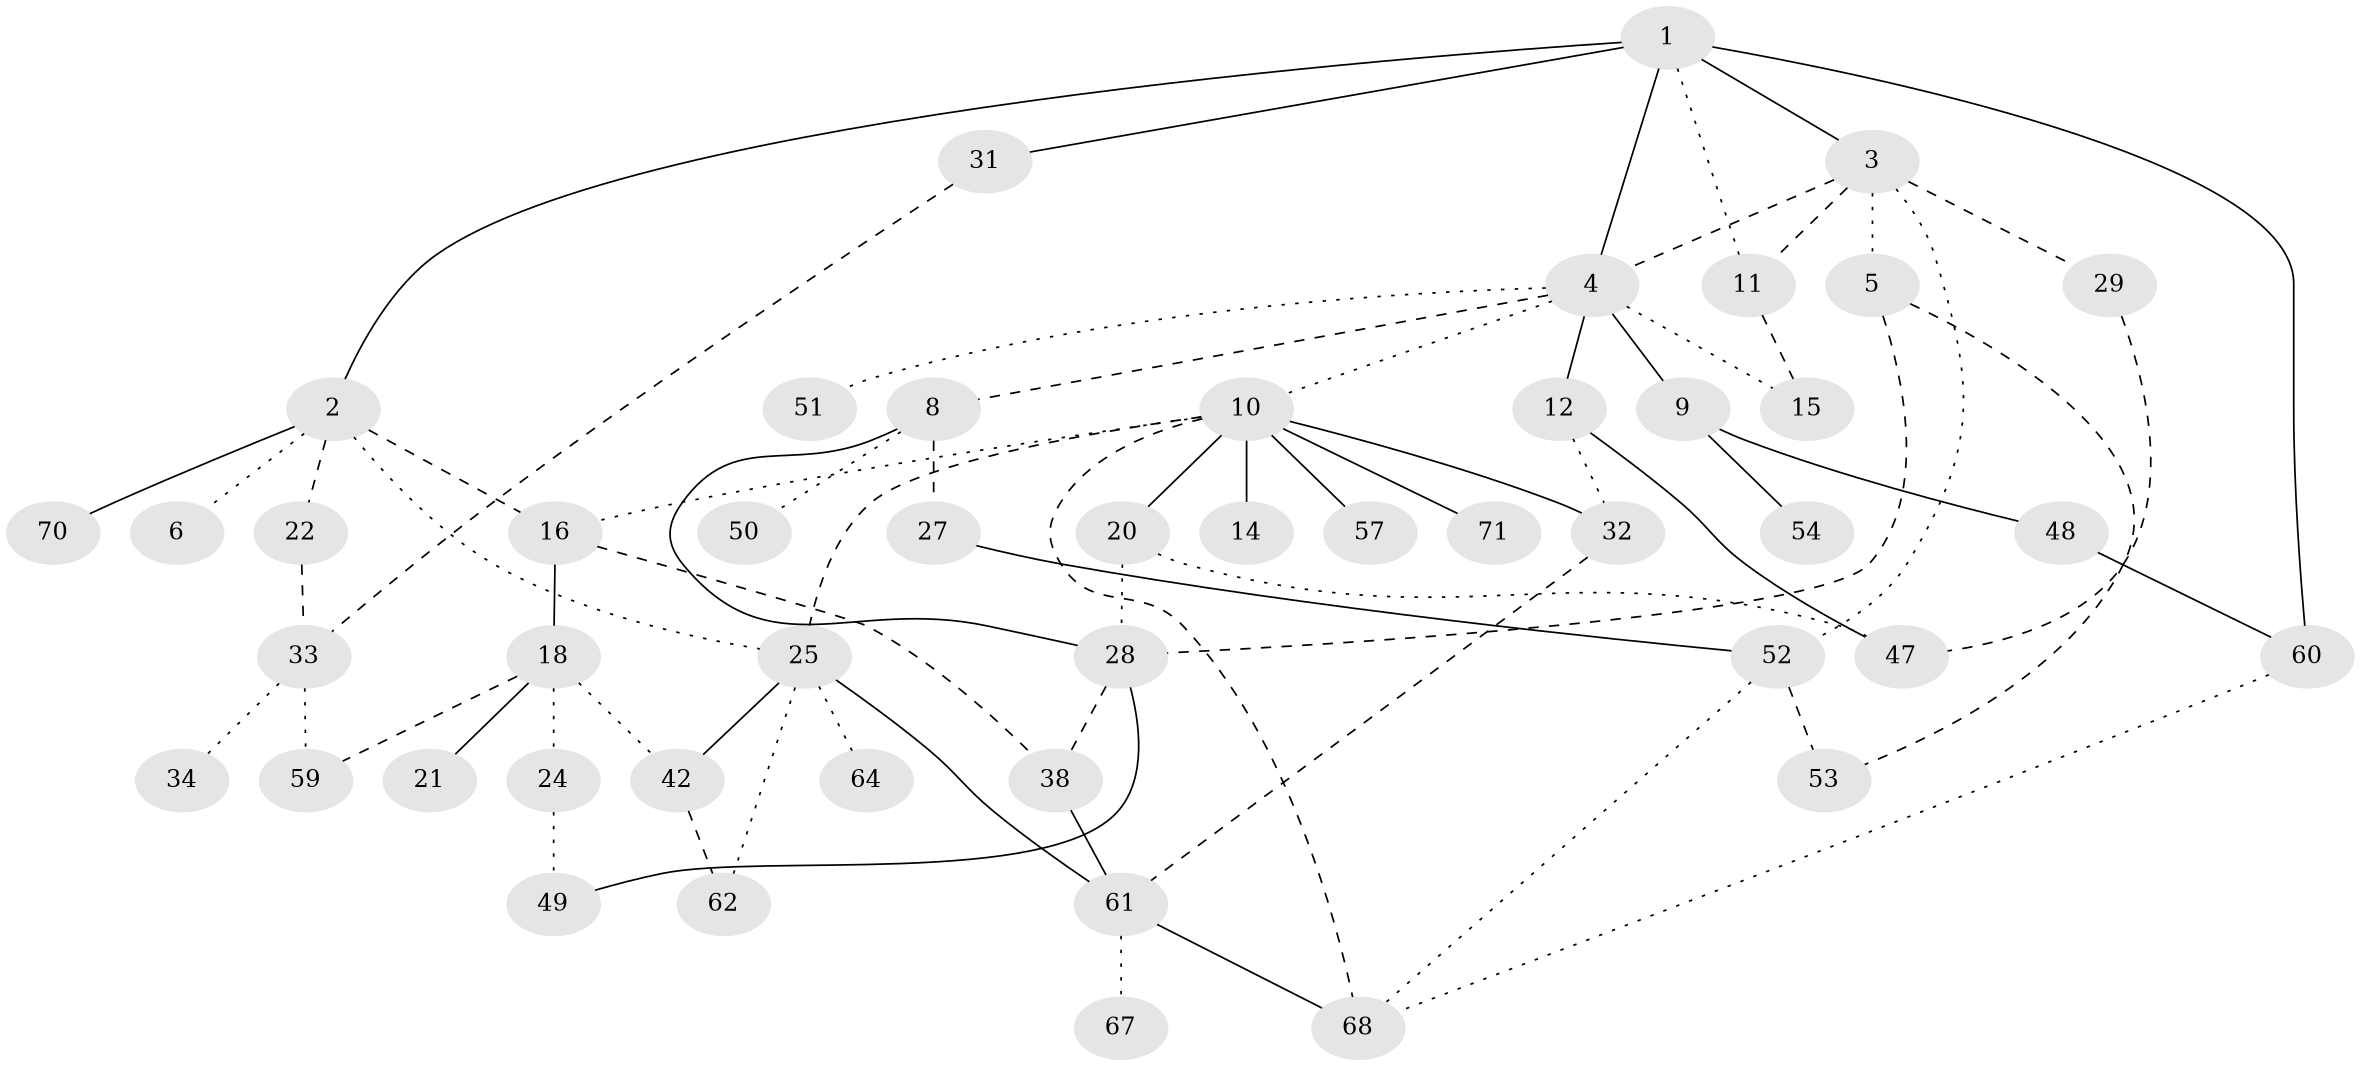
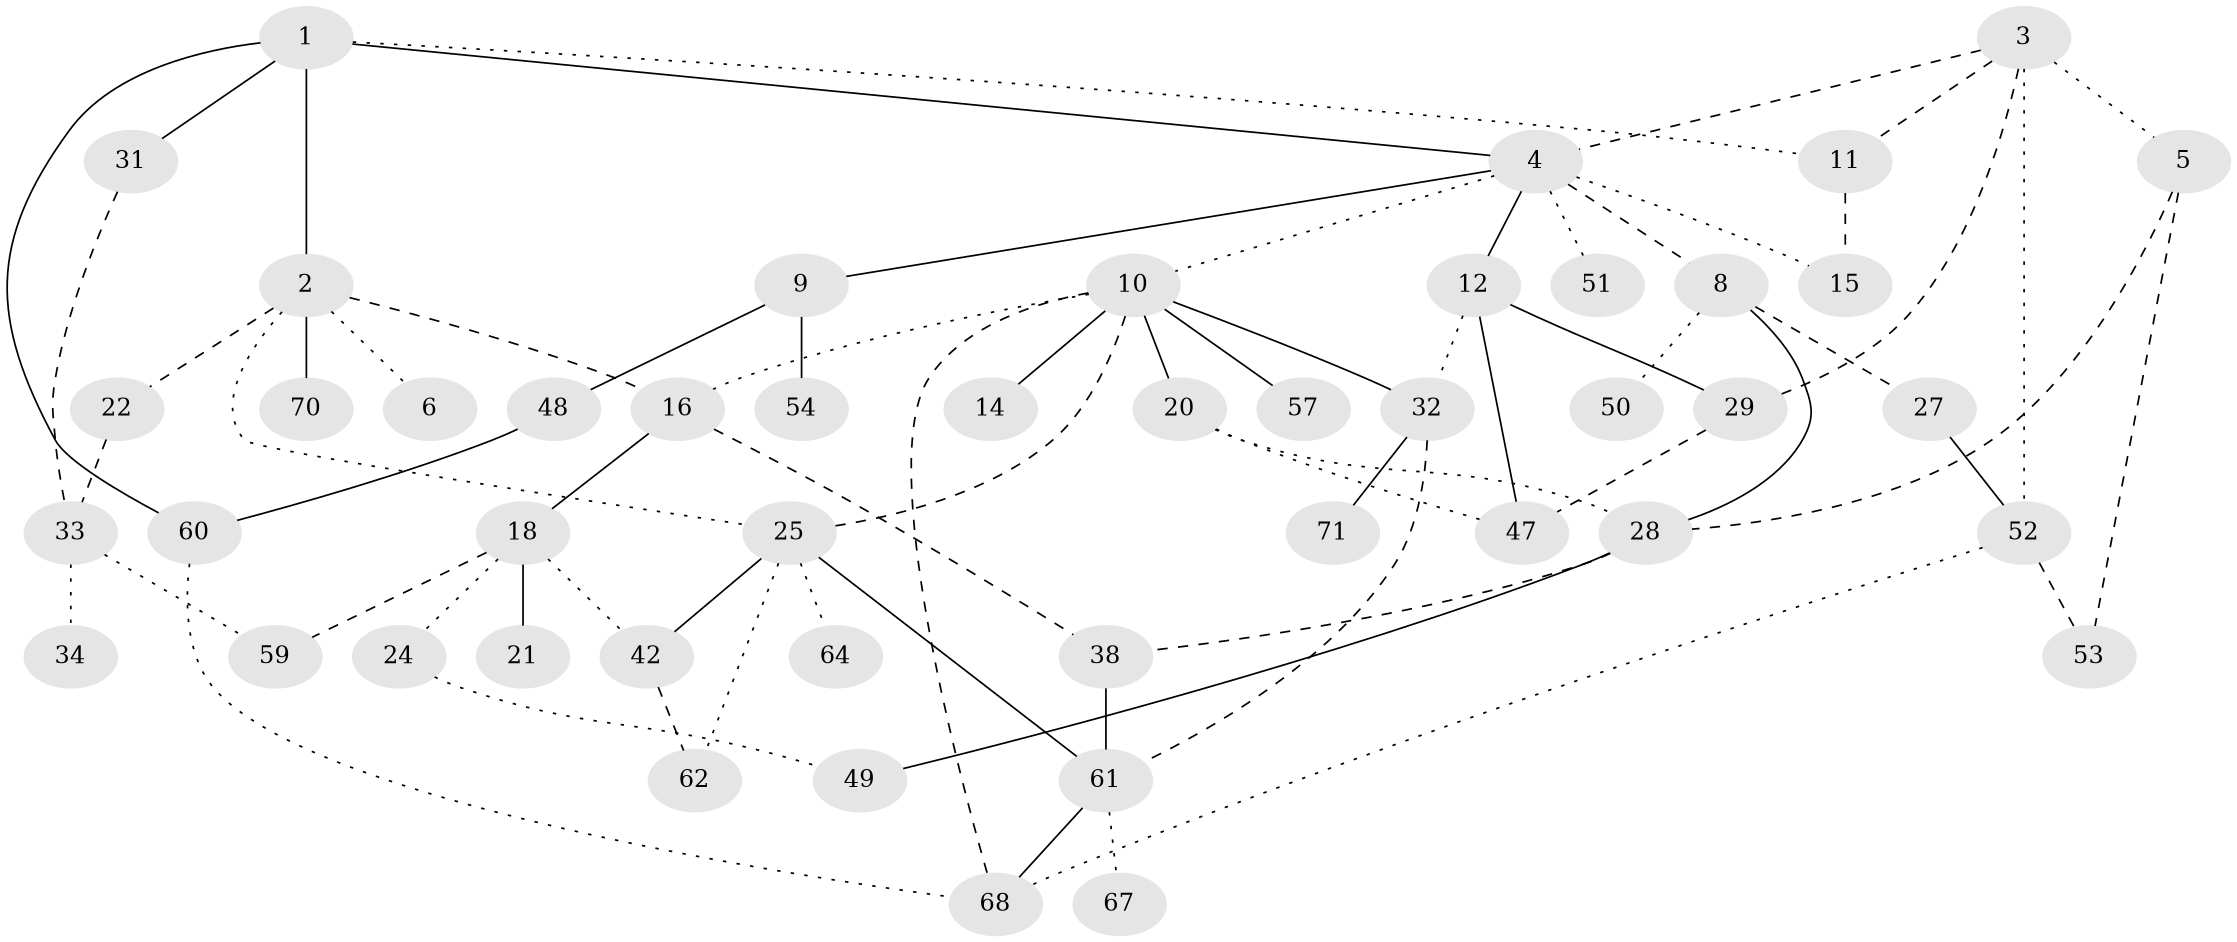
edge "1" -- "3": removed
edge "12" -- "29": added
edge "10" -- "71": now "32" -- "71"
